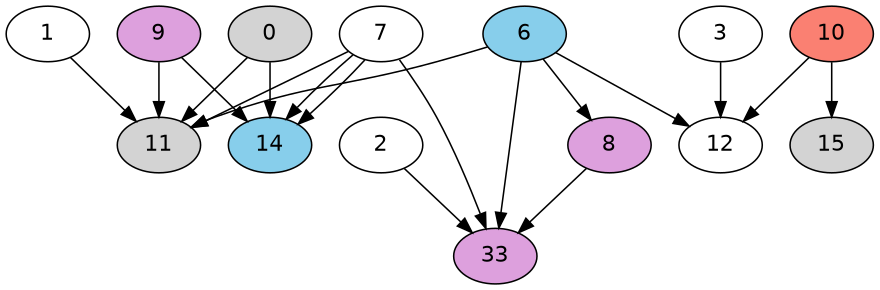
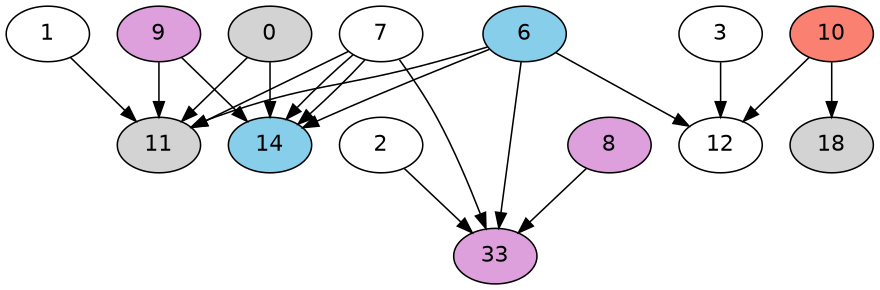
edge "6" -> "8": now "6" -> "14"
node "15": label "15" -> "18"
